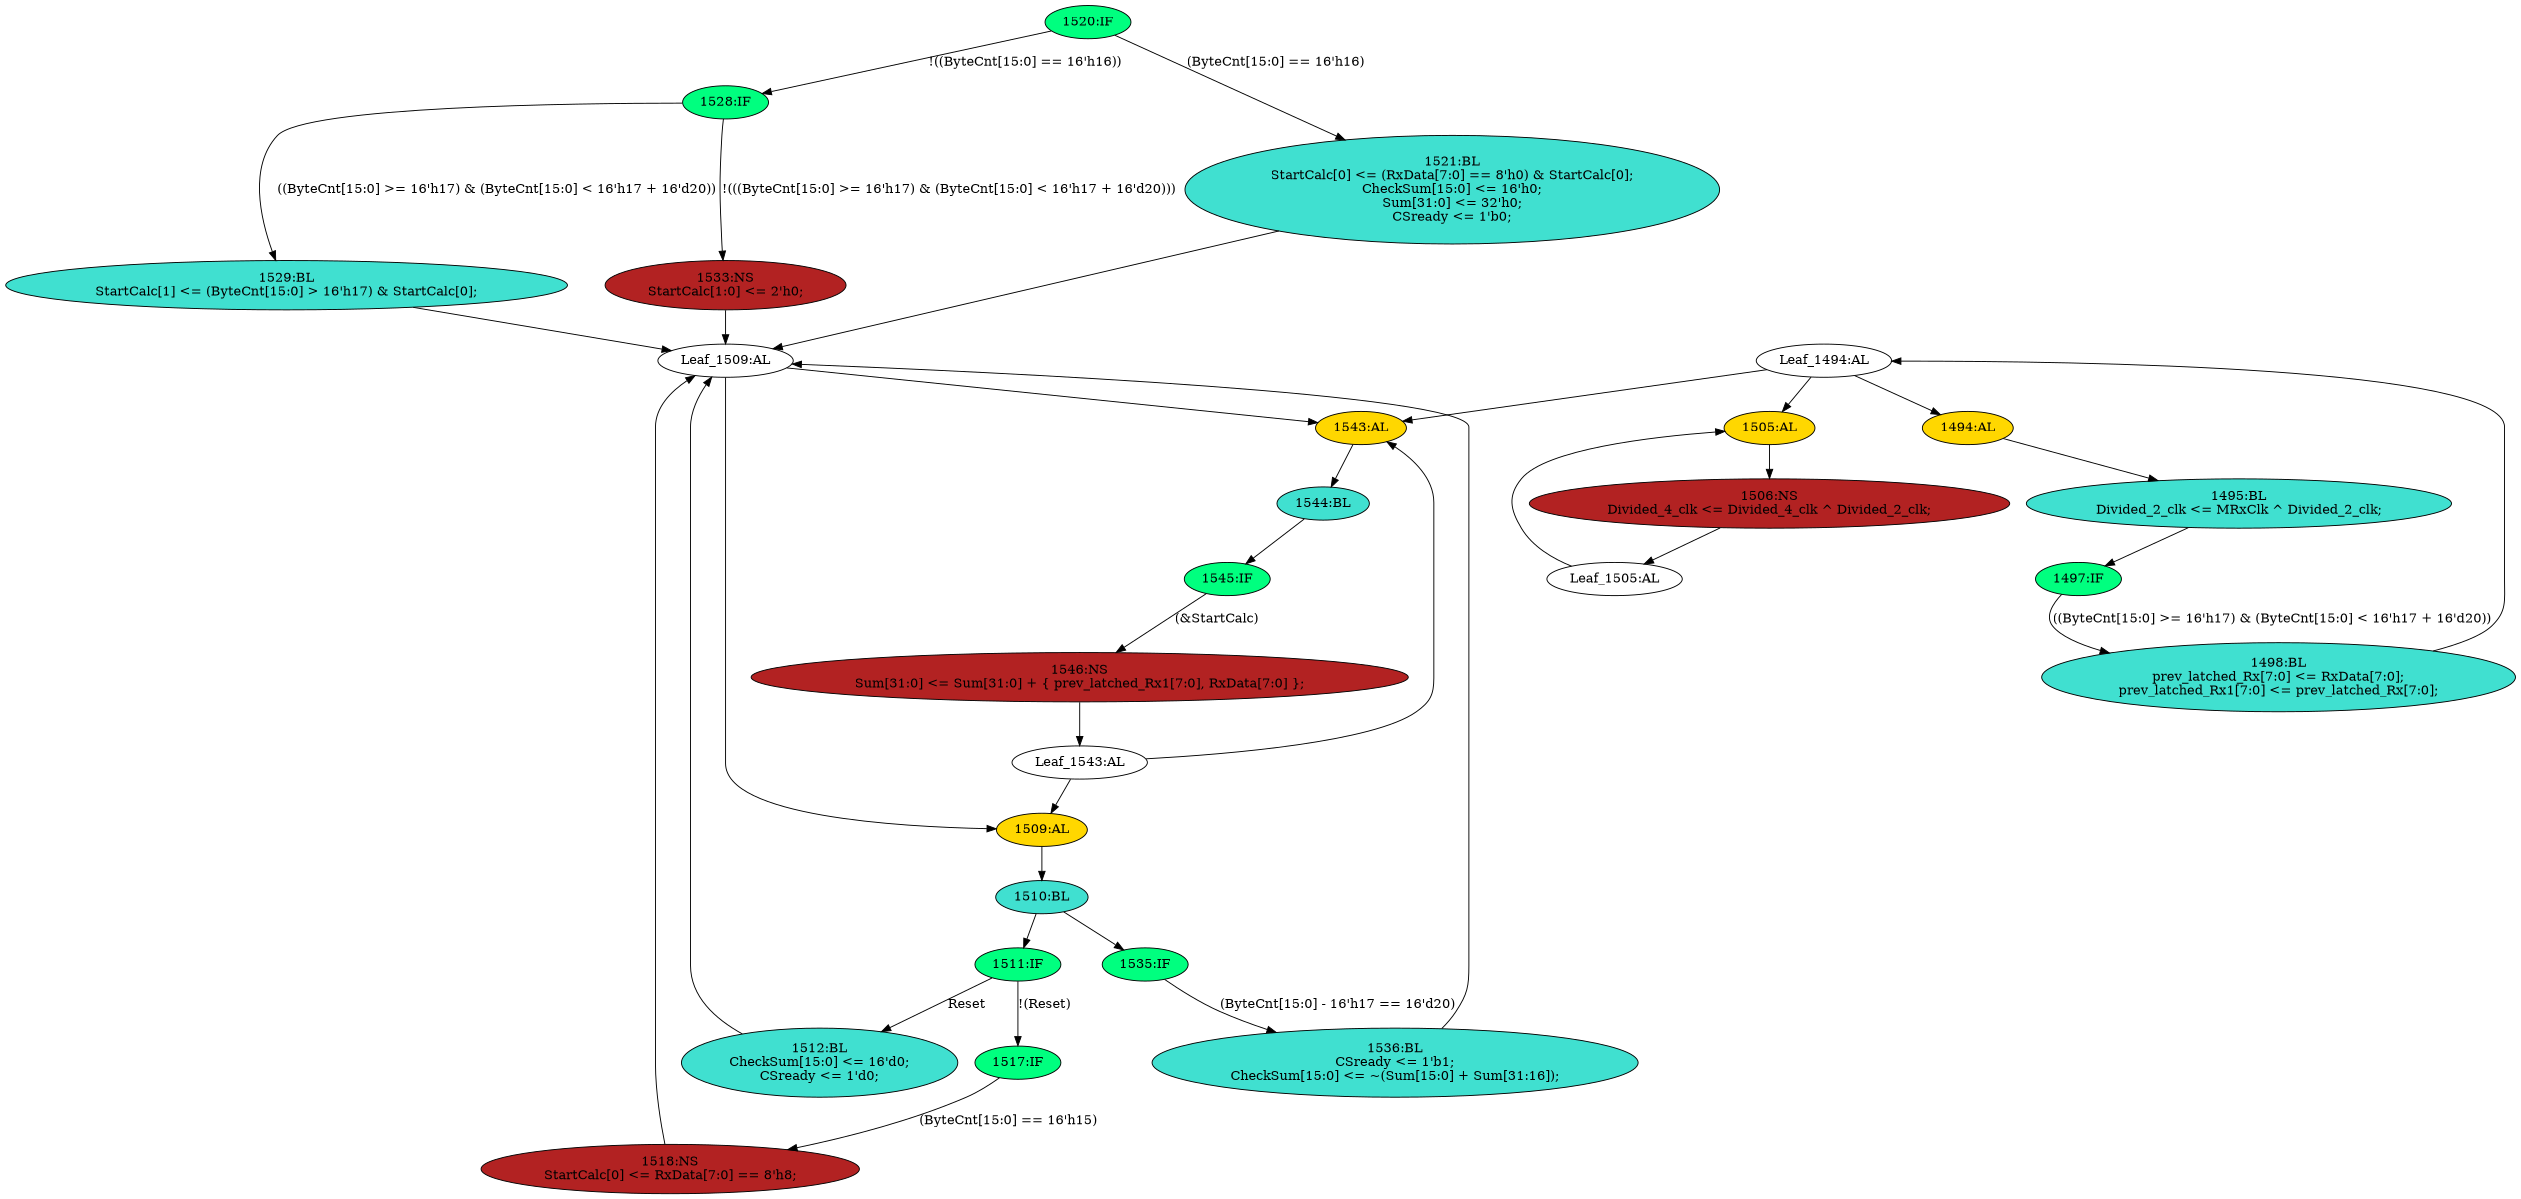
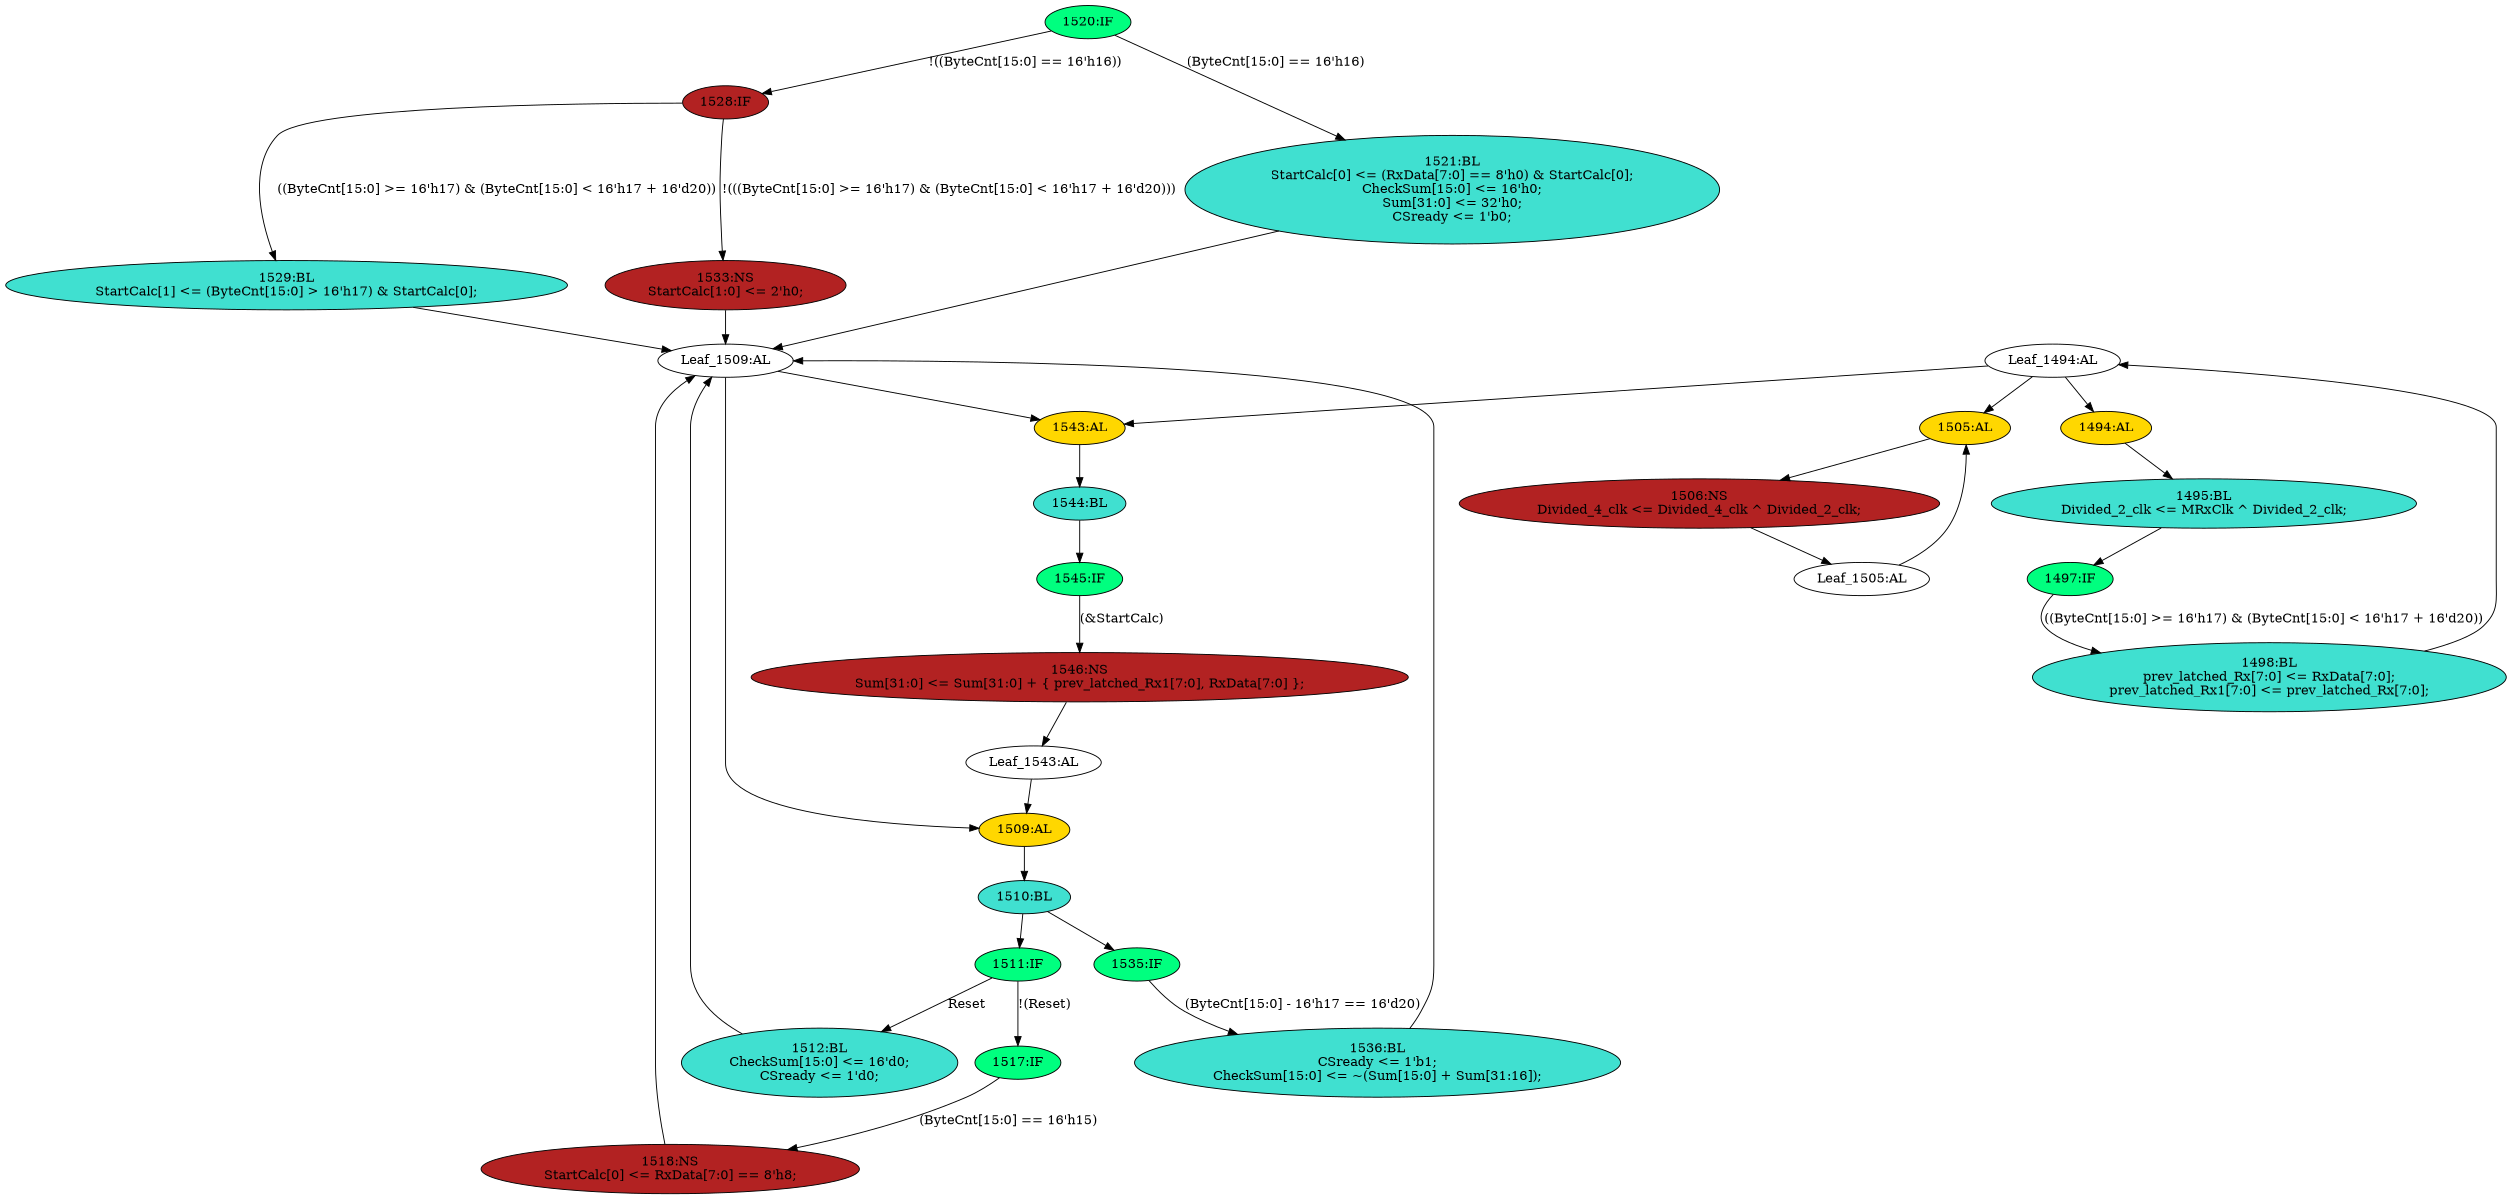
node "1528:IF": fillcolor springgreen -> firebrick
edge "Leaf_1543:AL" -> "1543:AL": removed
